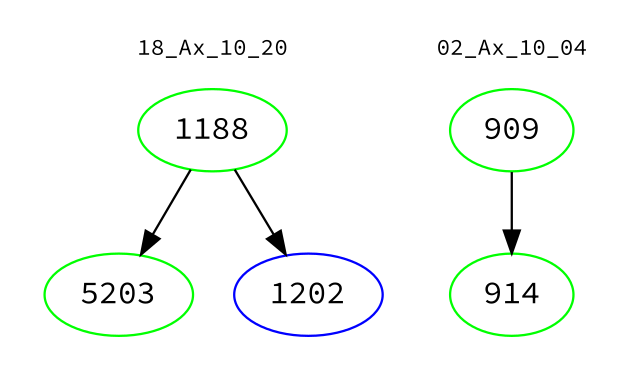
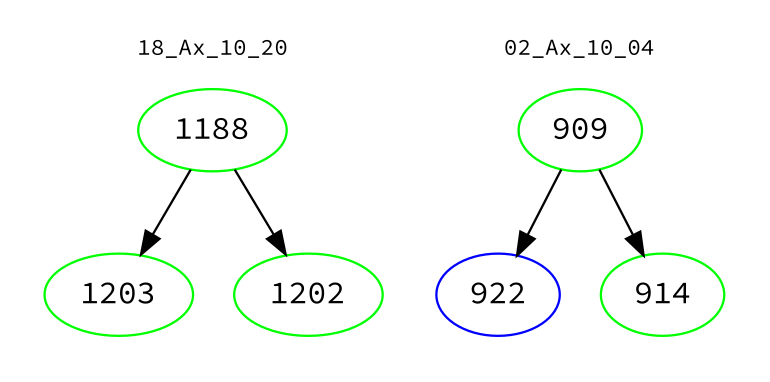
node "5203": label "5203" -> "1203"
node "1202": color blue -> green
node "922": added
